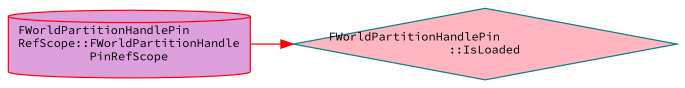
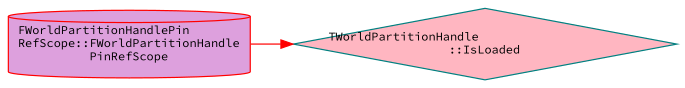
node "FWorldPartitionHandlePin ::IsLoaded": label "FWorldPartitionHandlePin ::IsLoaded" -> "TWorldPartitionHandle ::IsLoaded"
